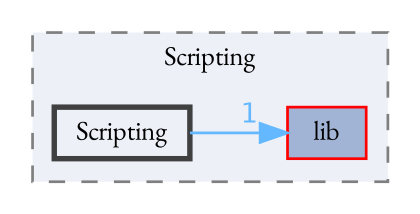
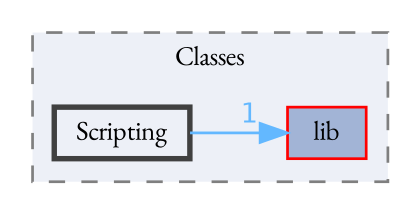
cluster "Scripting": label "Scripting" -> "Classes"
